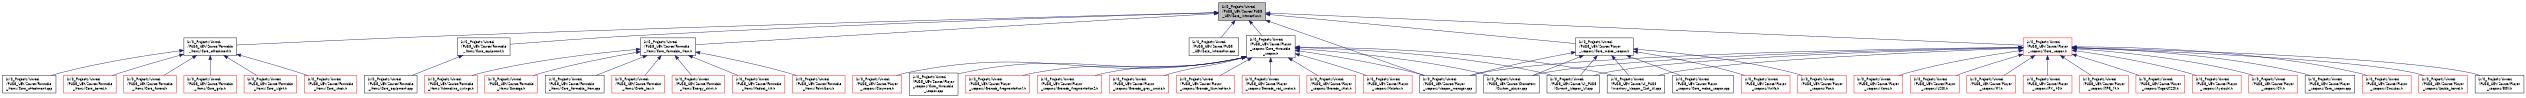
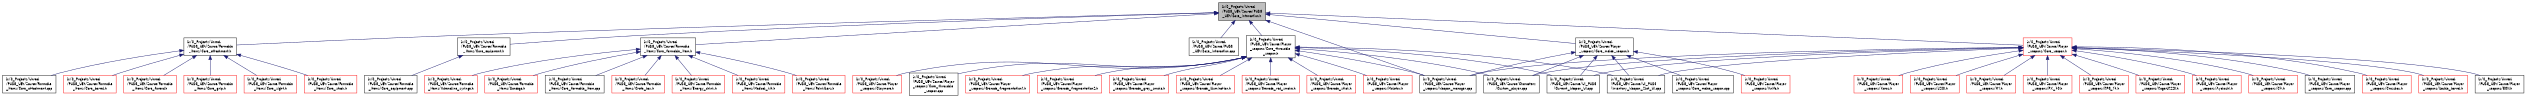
node "D:/0_Projects/Unreal /PUBG_UE4/Source/Player _weapons/Pan.h": removed
